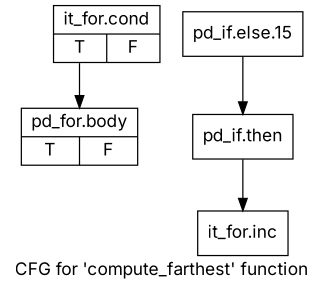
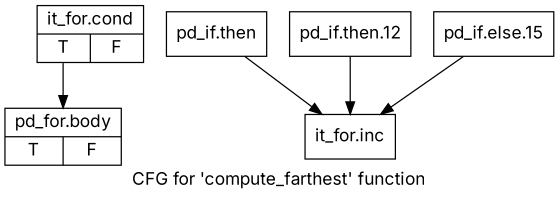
node "pd_if.then.12": added
edge "pd_if.else.15" -> "pd_if.then": now "pd_if.else.15" -> "it_for.inc"
